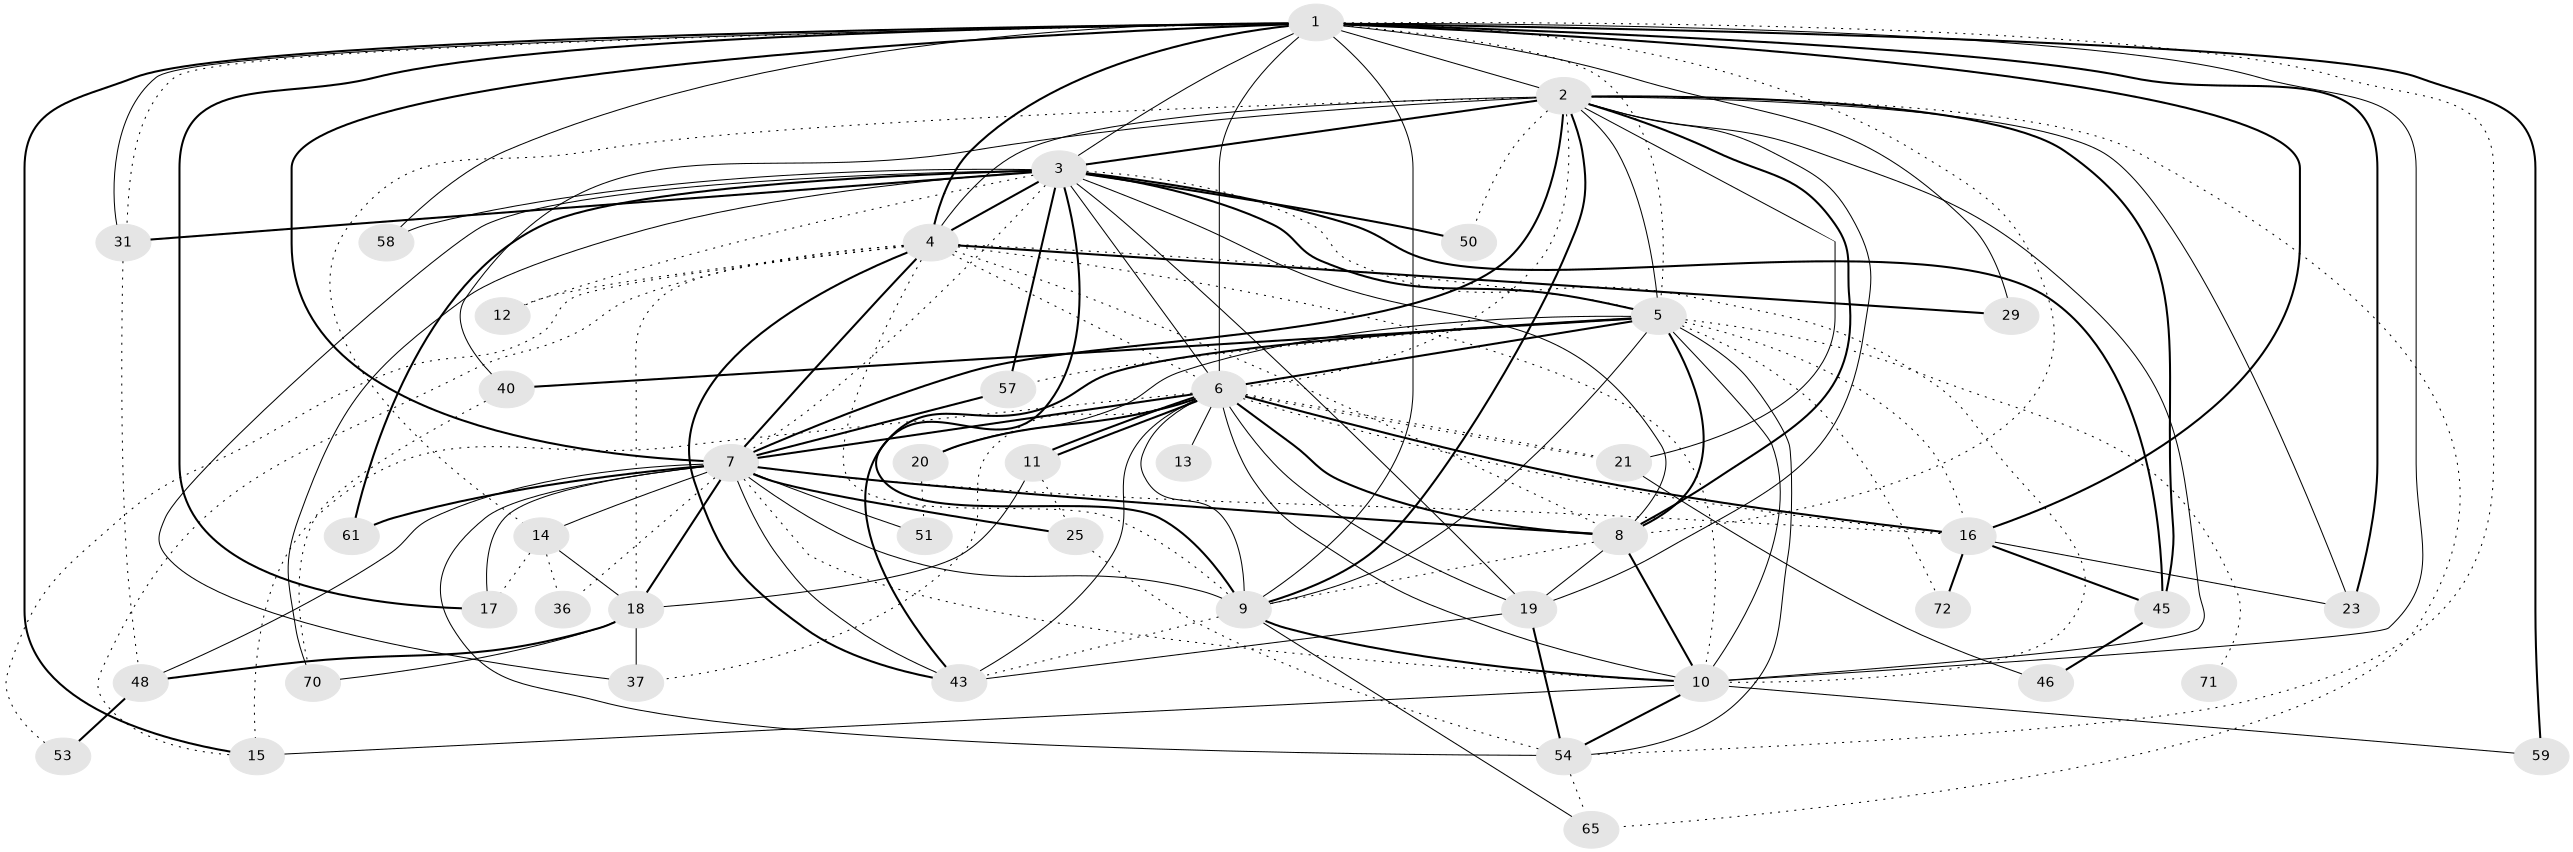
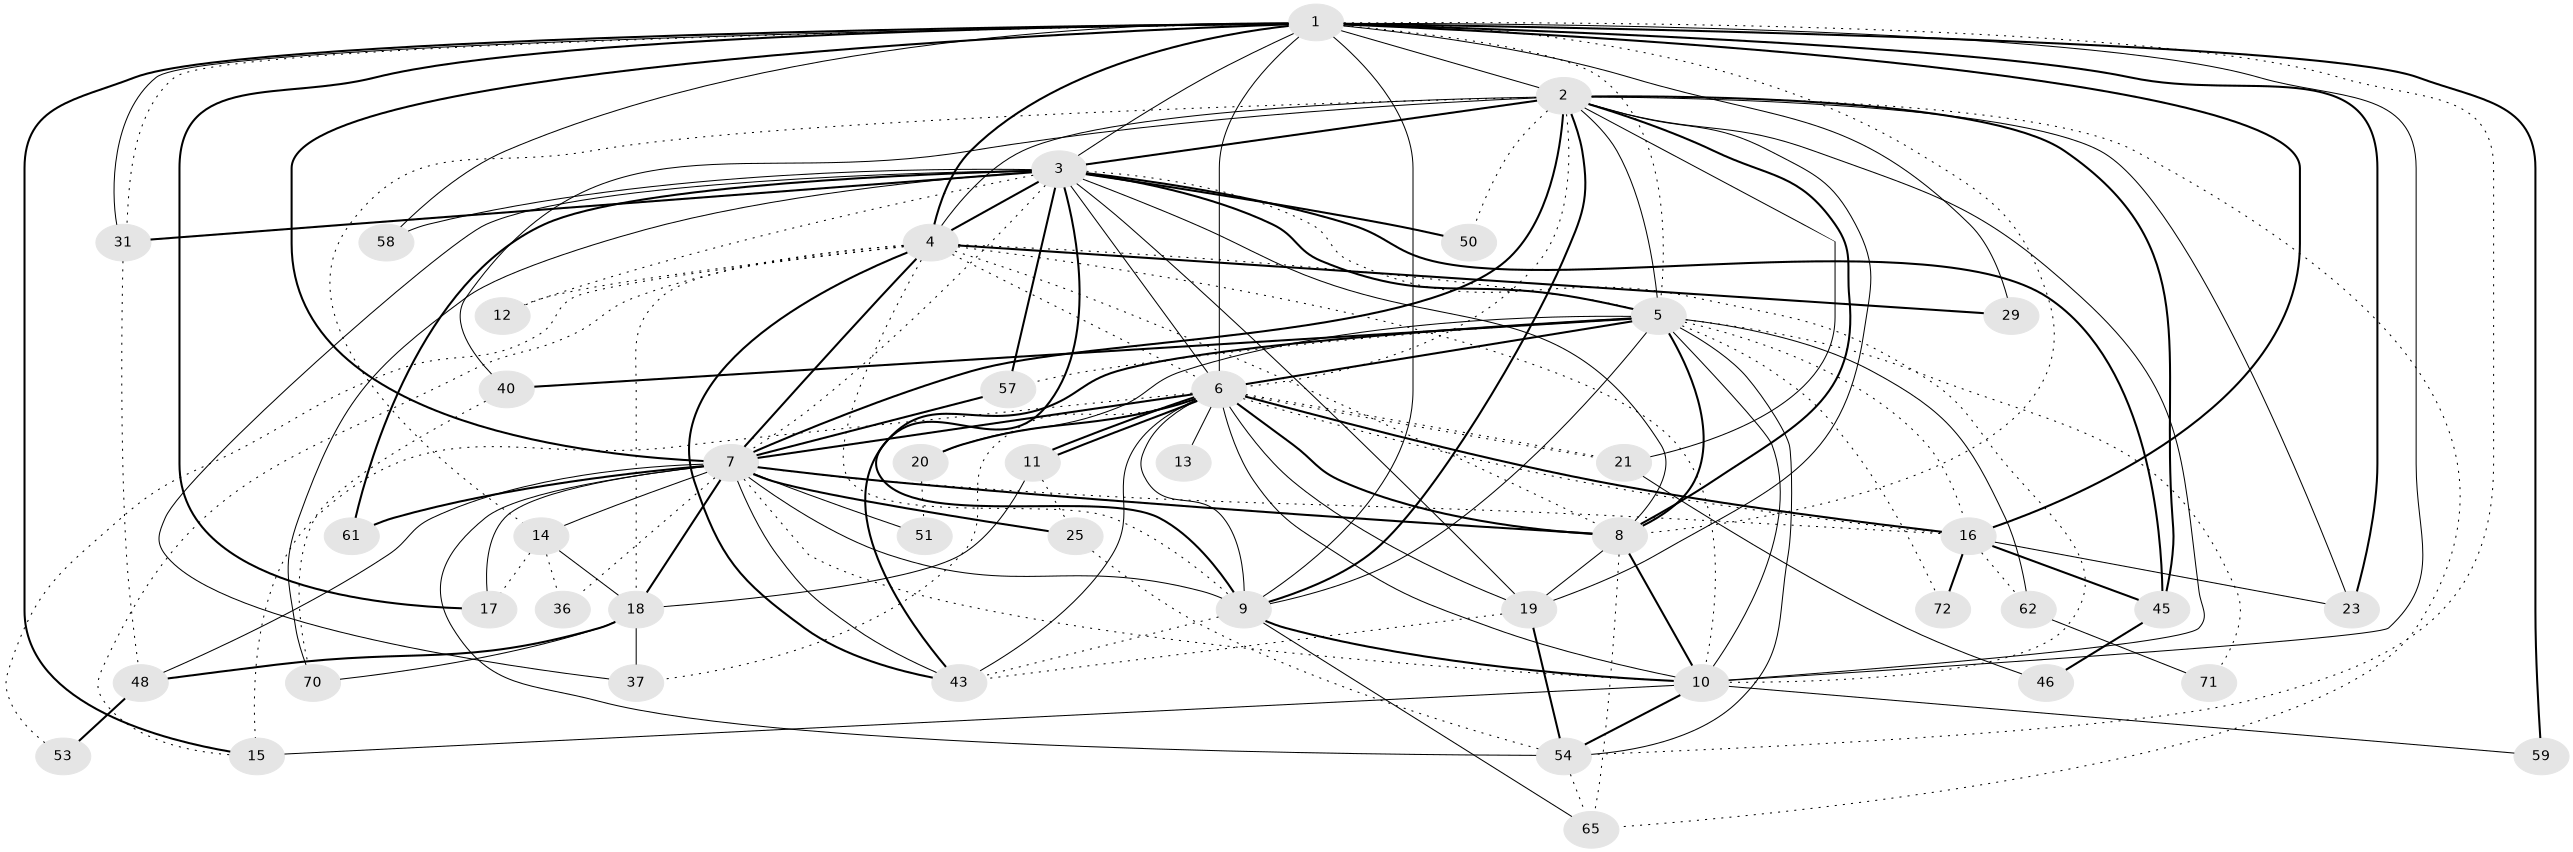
edge "8" -- "9": now "8" -- "65"
node "62": added
edge "19" -- "43": style solid -> dotted
